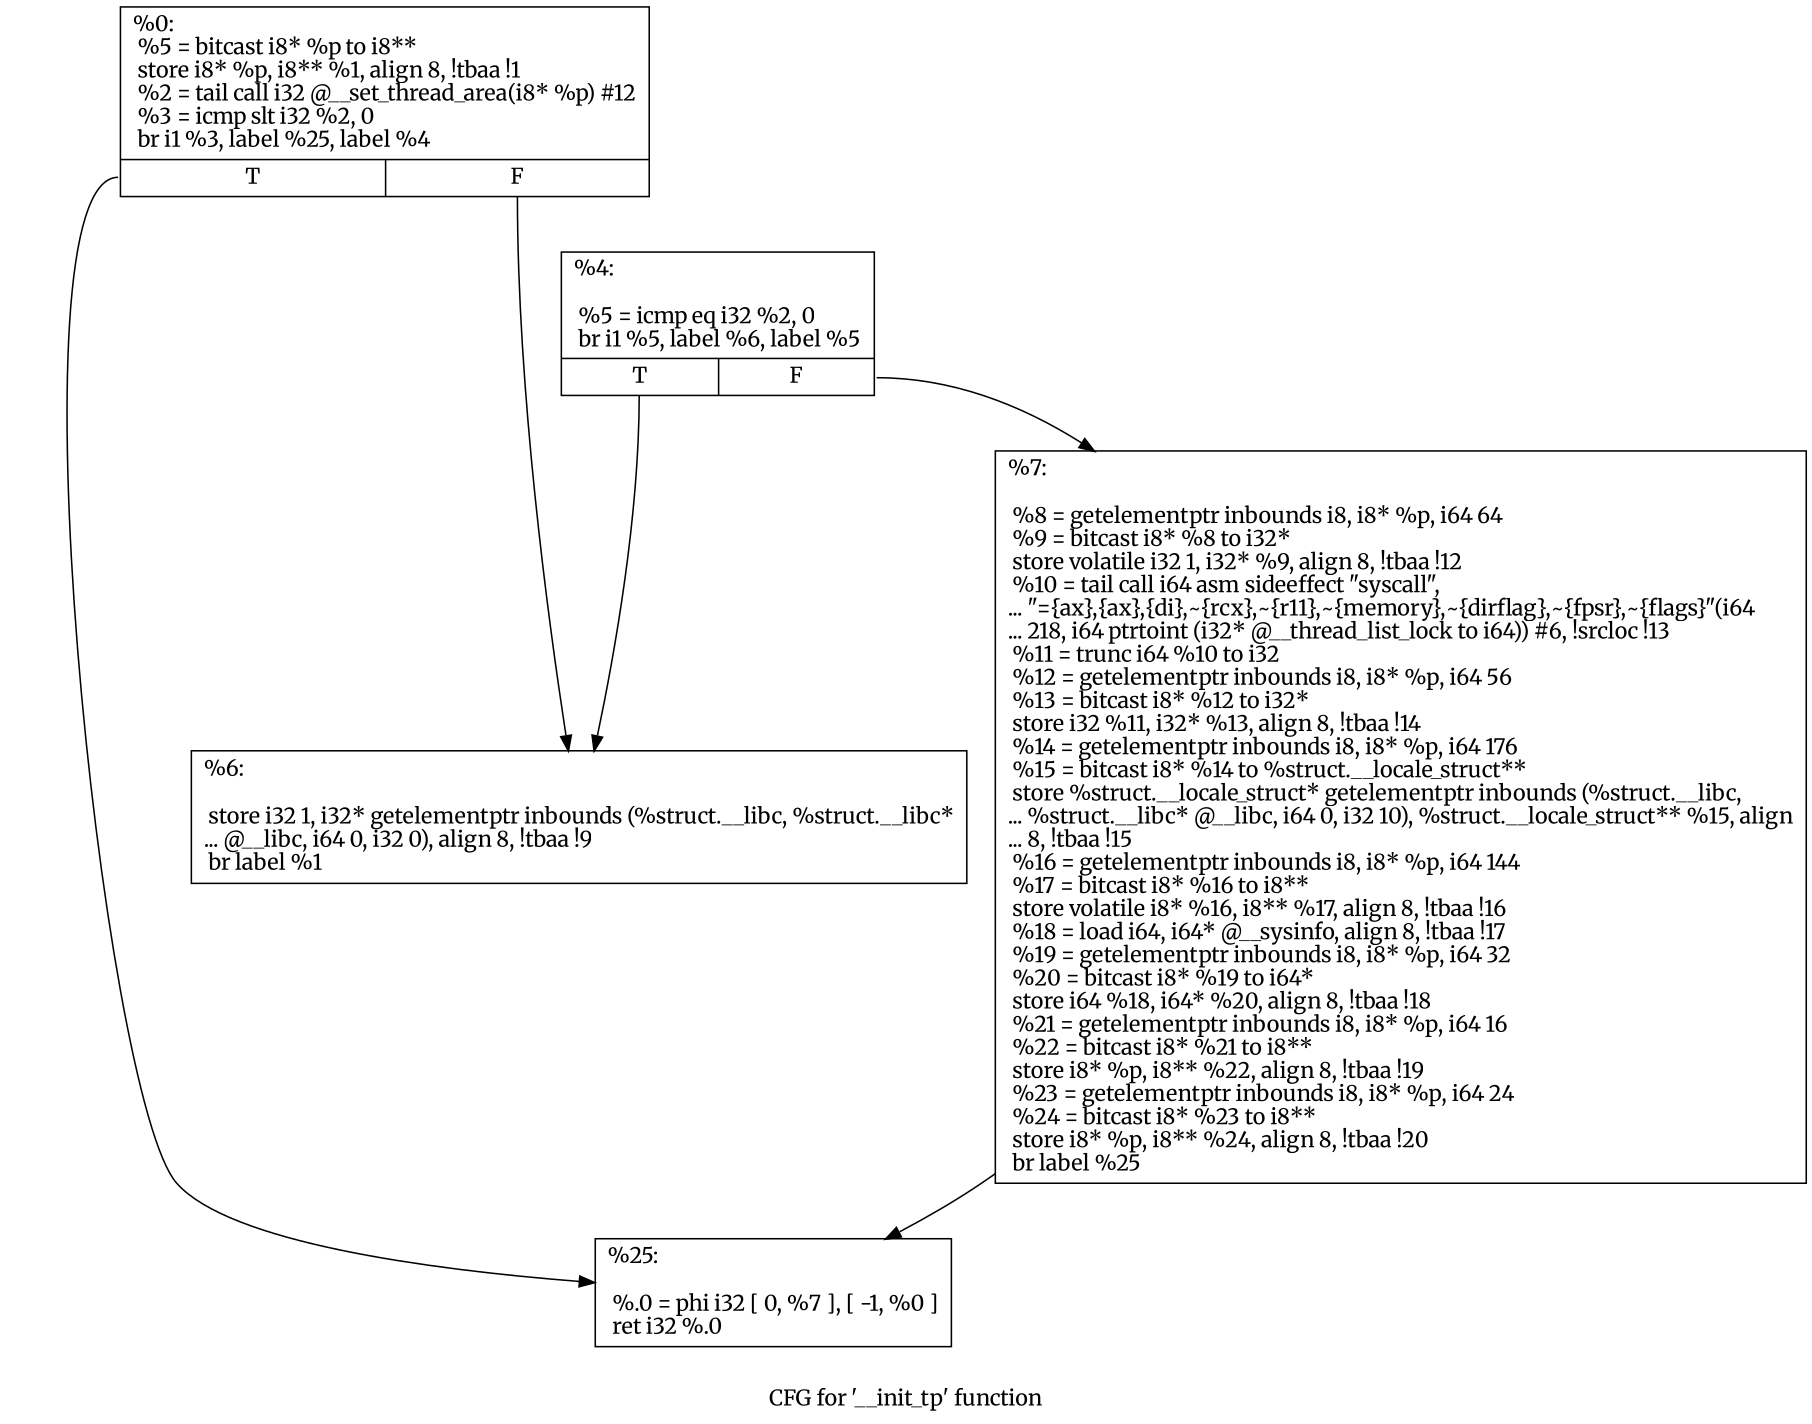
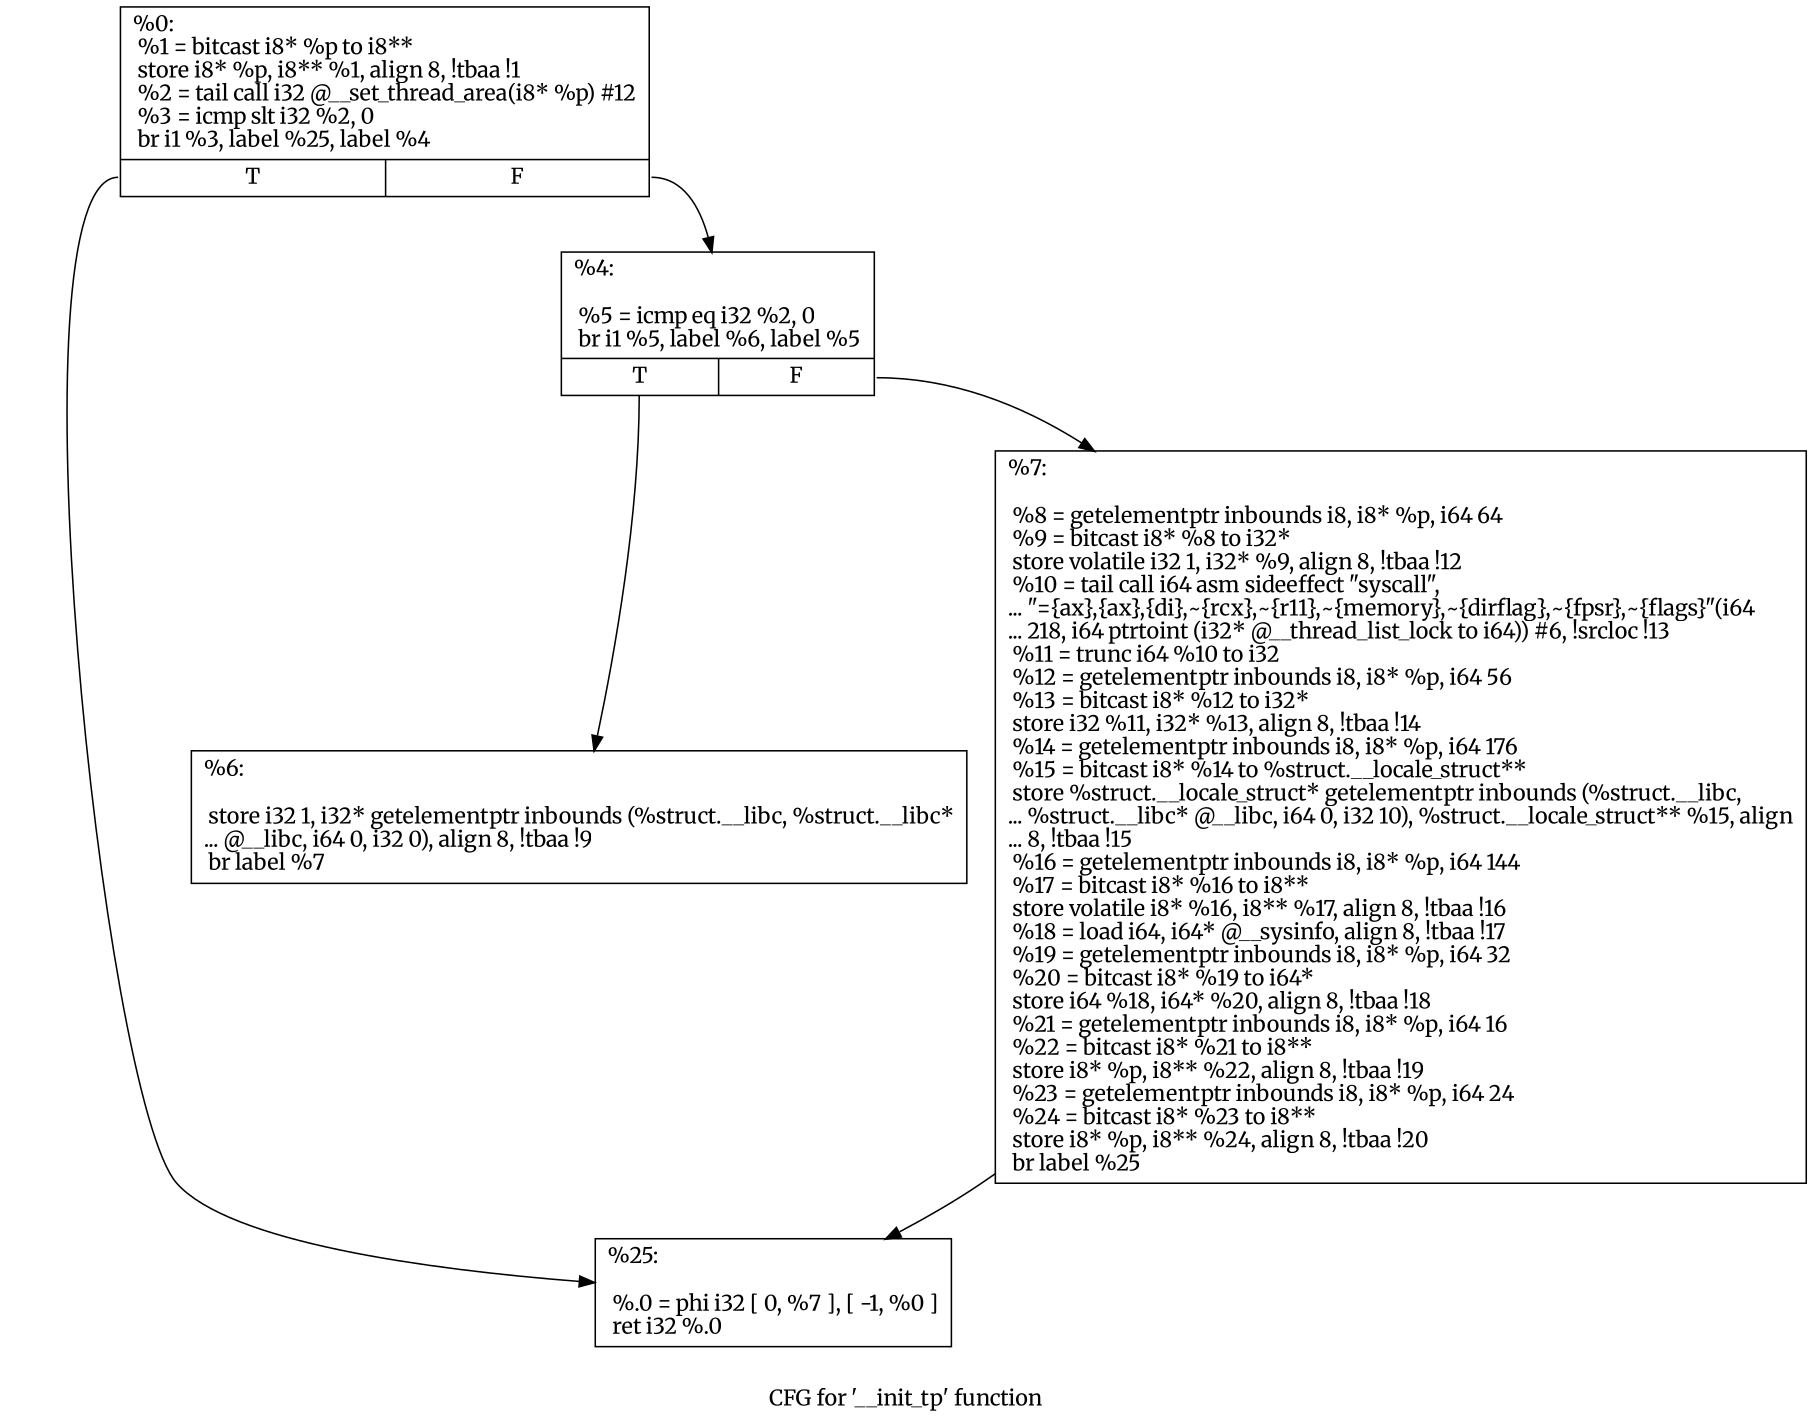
node "%0:": text "%5 = bitcast i8* %p to i8**" -> "%1 = bitcast i8* %p to i8**"
edge "%0:" -> "%6:": now "%0:" -> "%4:"
node "%6:": text "br label %1" -> "br label %7"
